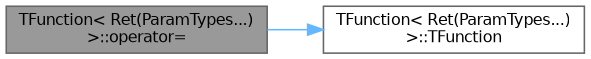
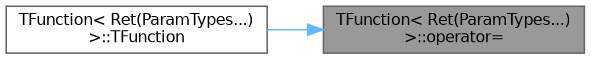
edge "TFunction< Ret(ParamTypes...) >::operator=" -> "TFunction< Ret(ParamTypes...) >::TFunction": reversed
